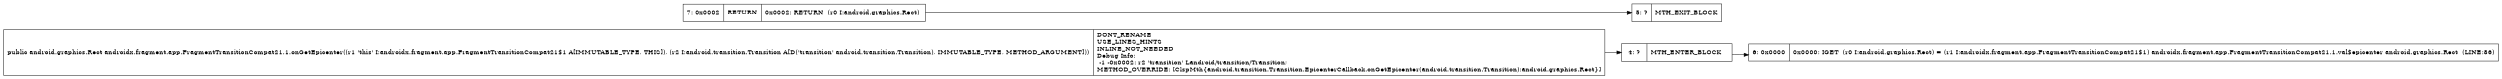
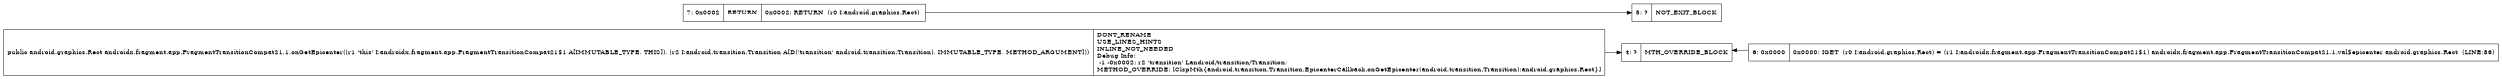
node "5: ?": text "MTH_EXIT_BLOCK" -> "NOT_EXIT_BLOCK"
node "4: ?": text "MTH_ENTER_BLOCK" -> "MTH_OVERRIDE_BLOCK"
edge "4: ?" -> "6: 0x0000": reversed
